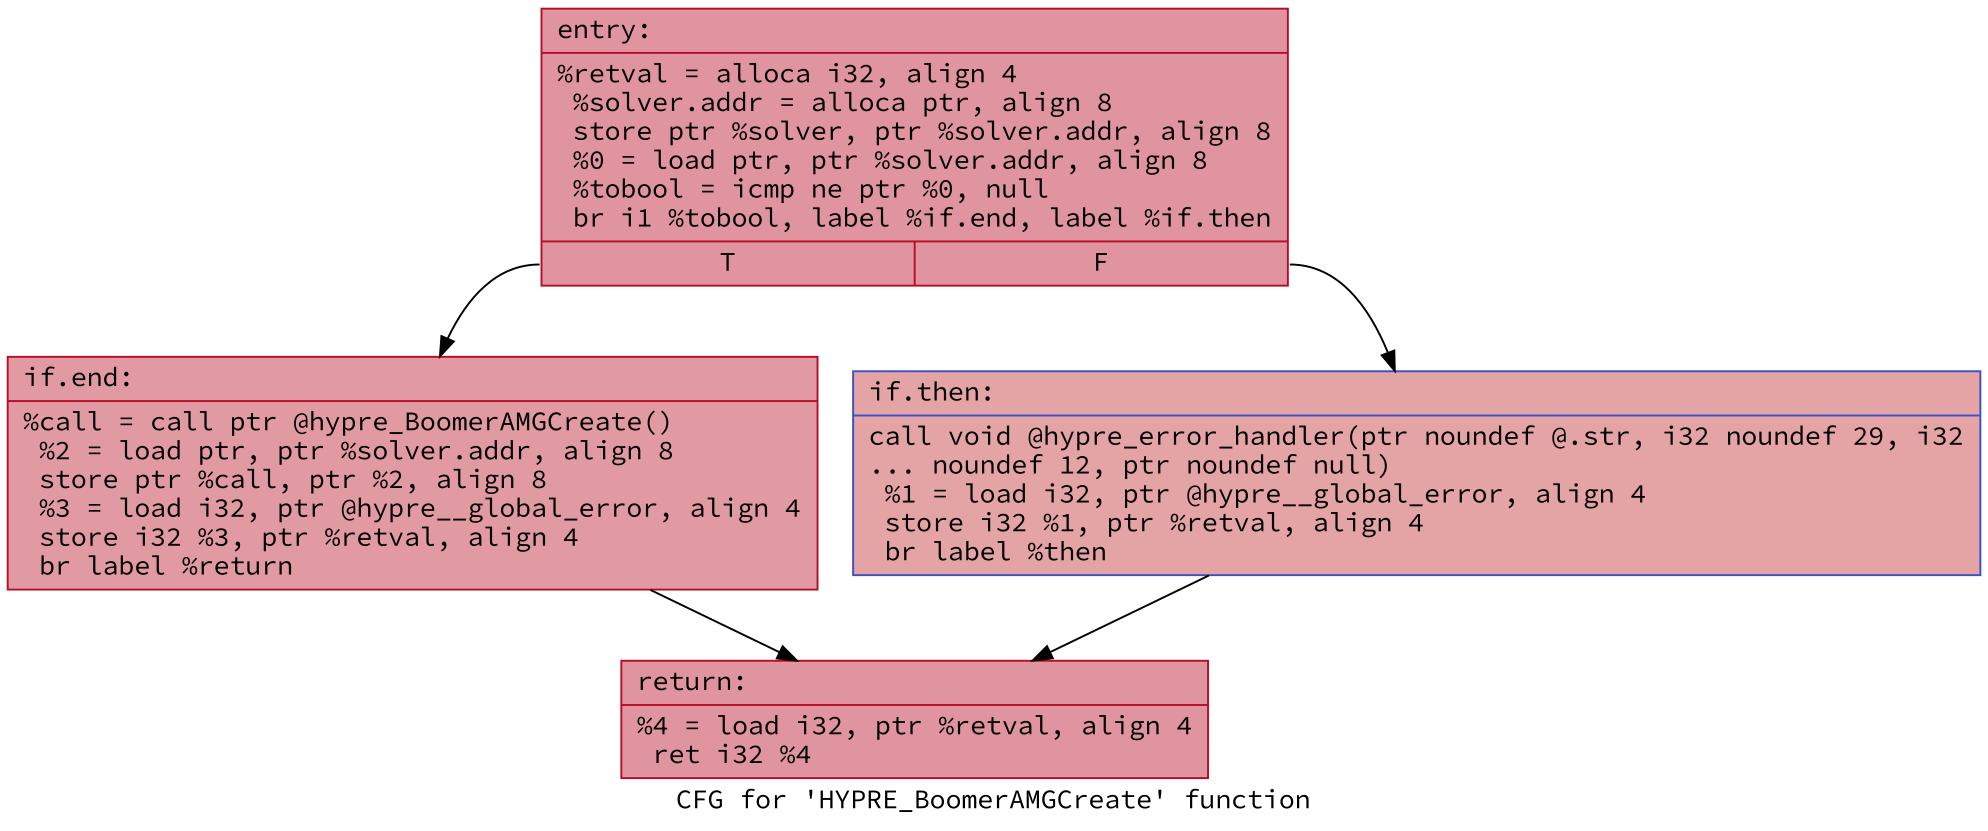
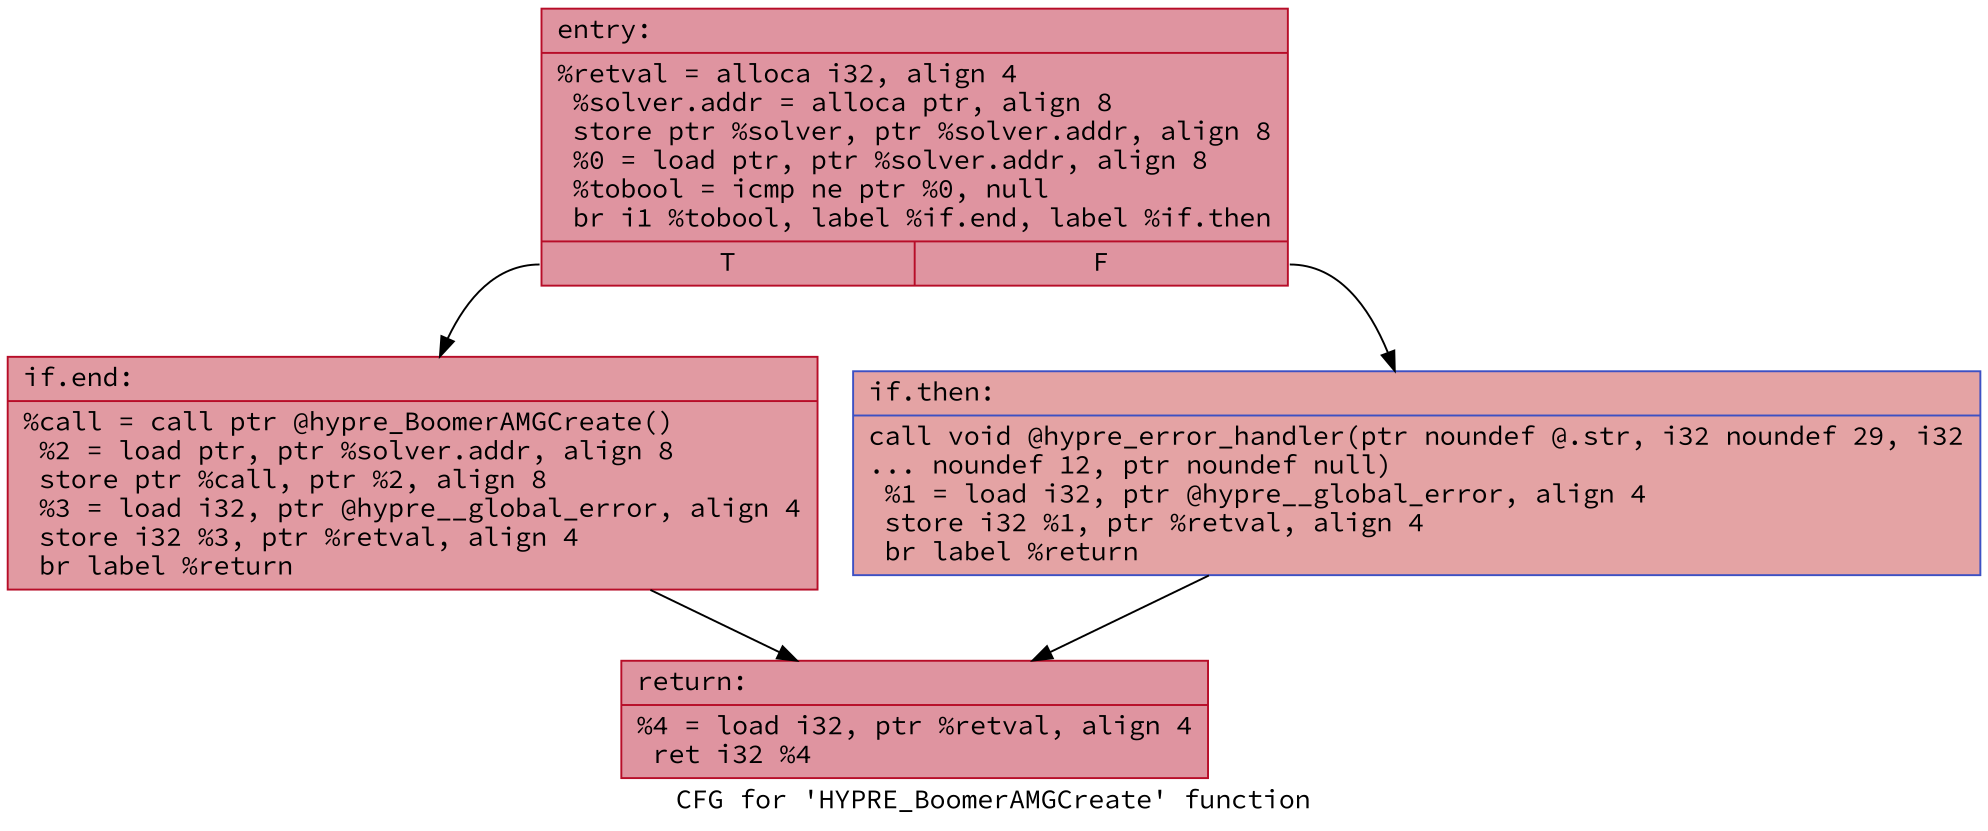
node "if.then:": text "br label %then" -> "br label %return"
